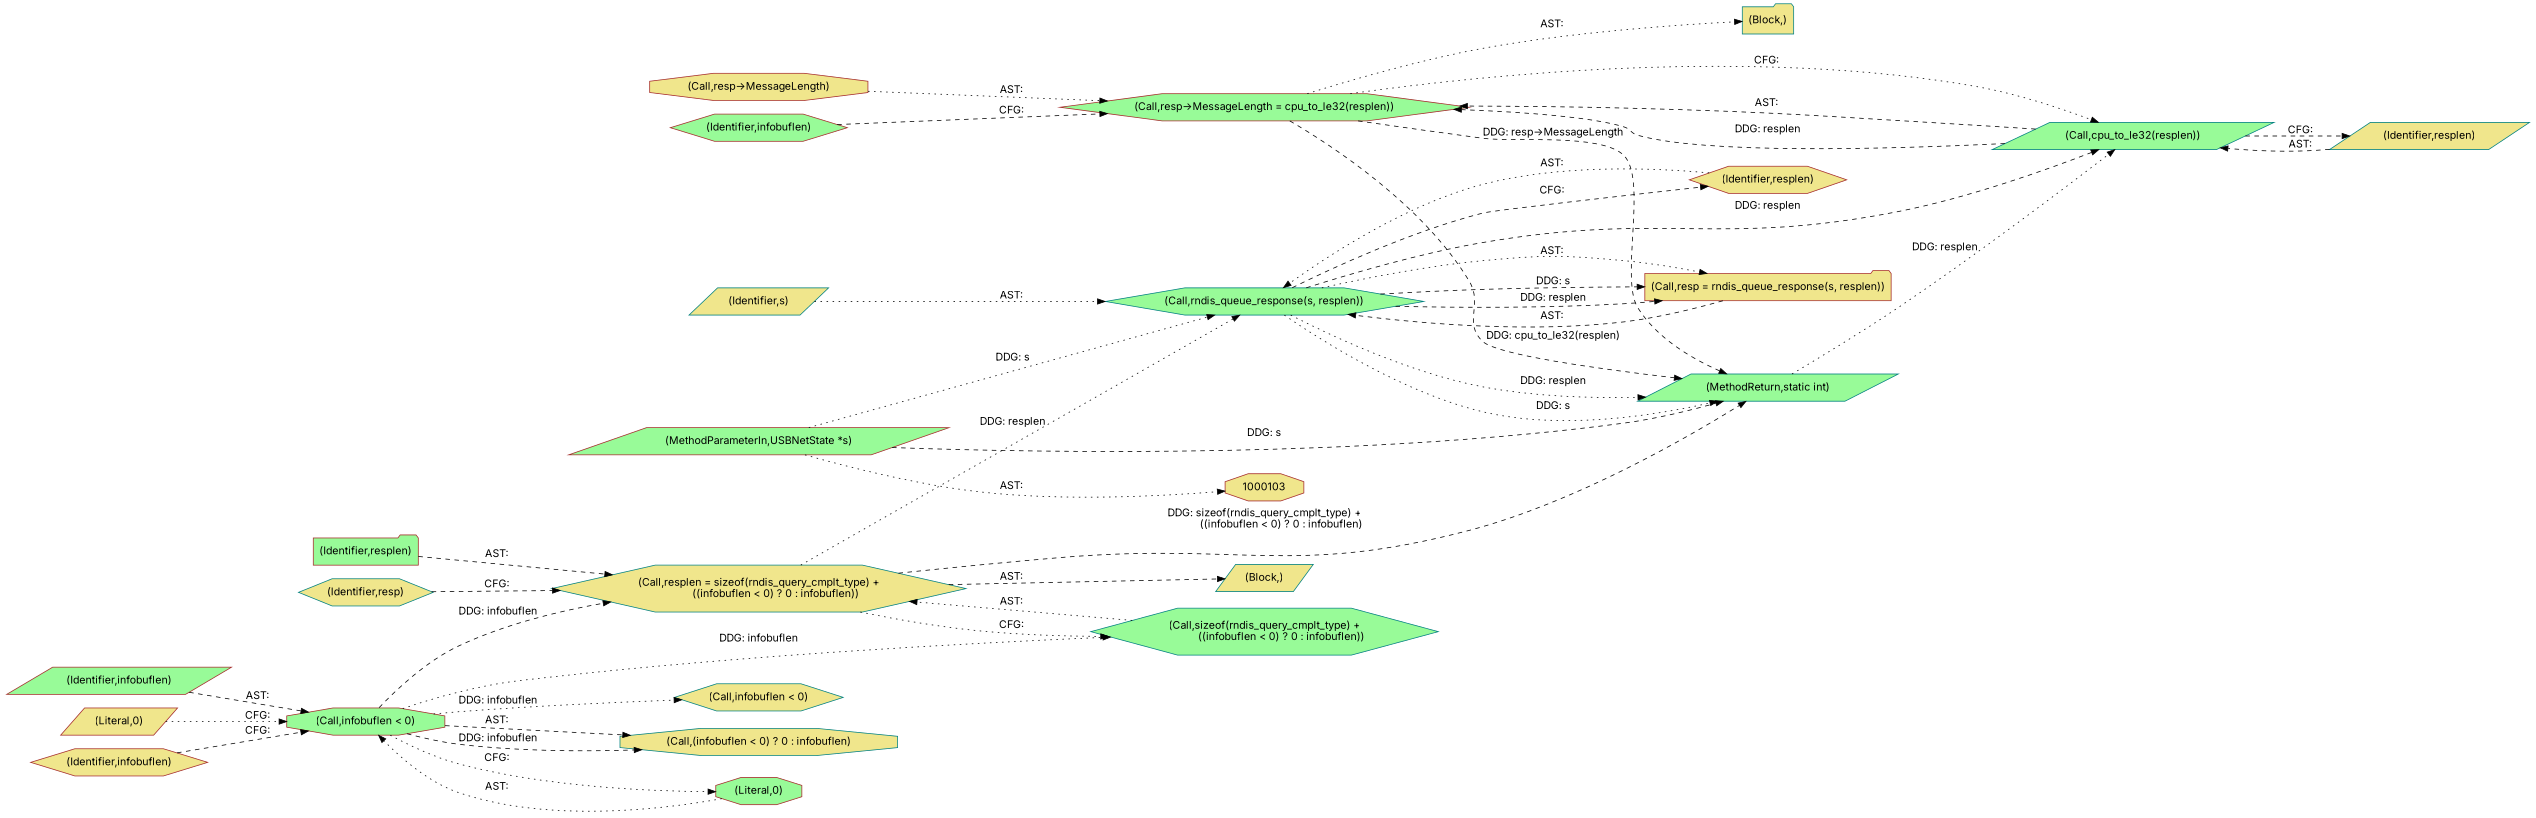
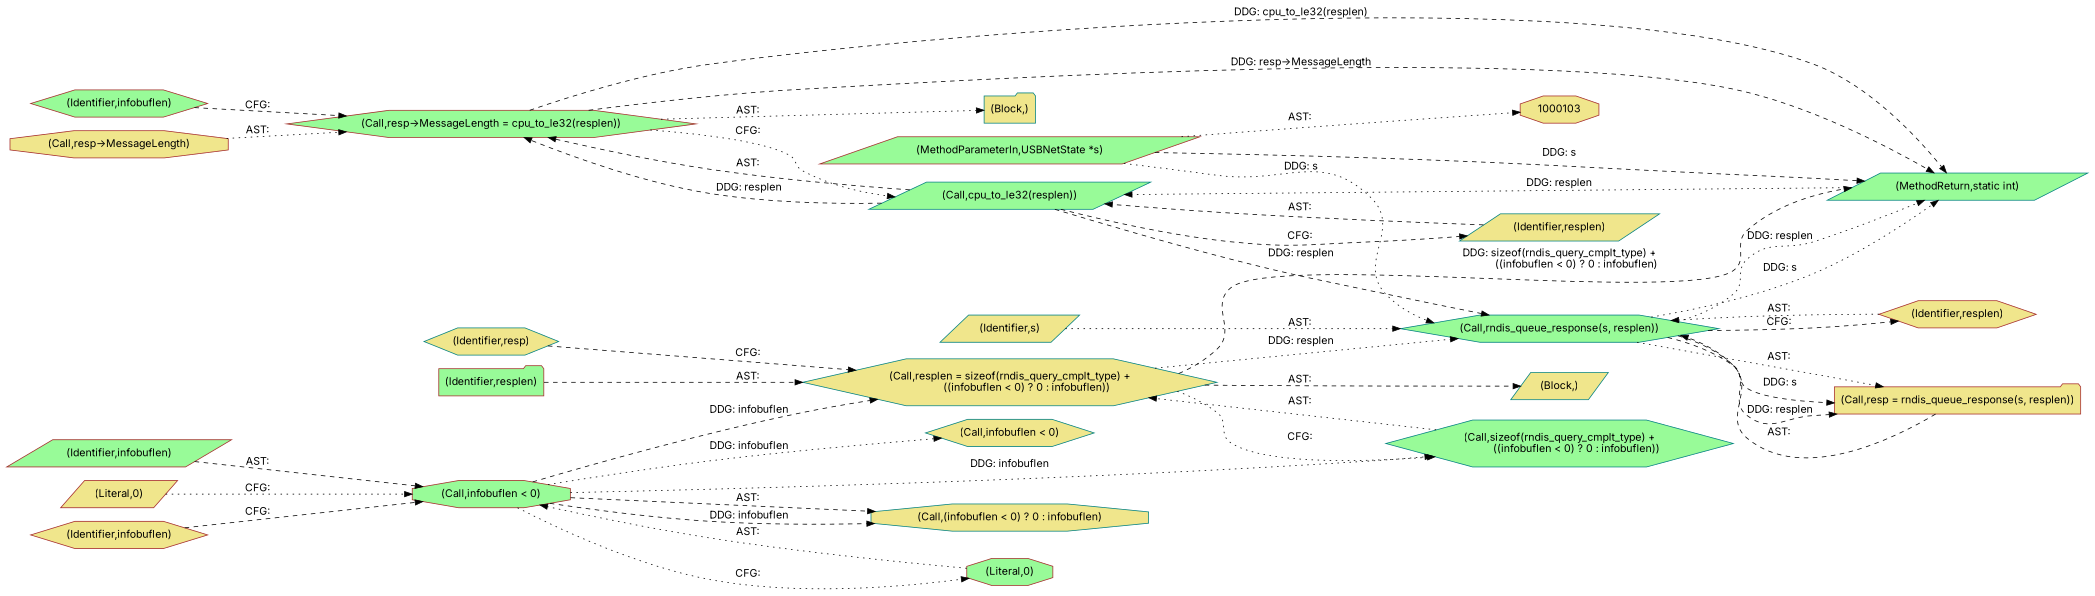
edge "(Call,rndis_queue_response(s, resplen))" -> "(Call,cpu_to_le32(resplen))": reversed
